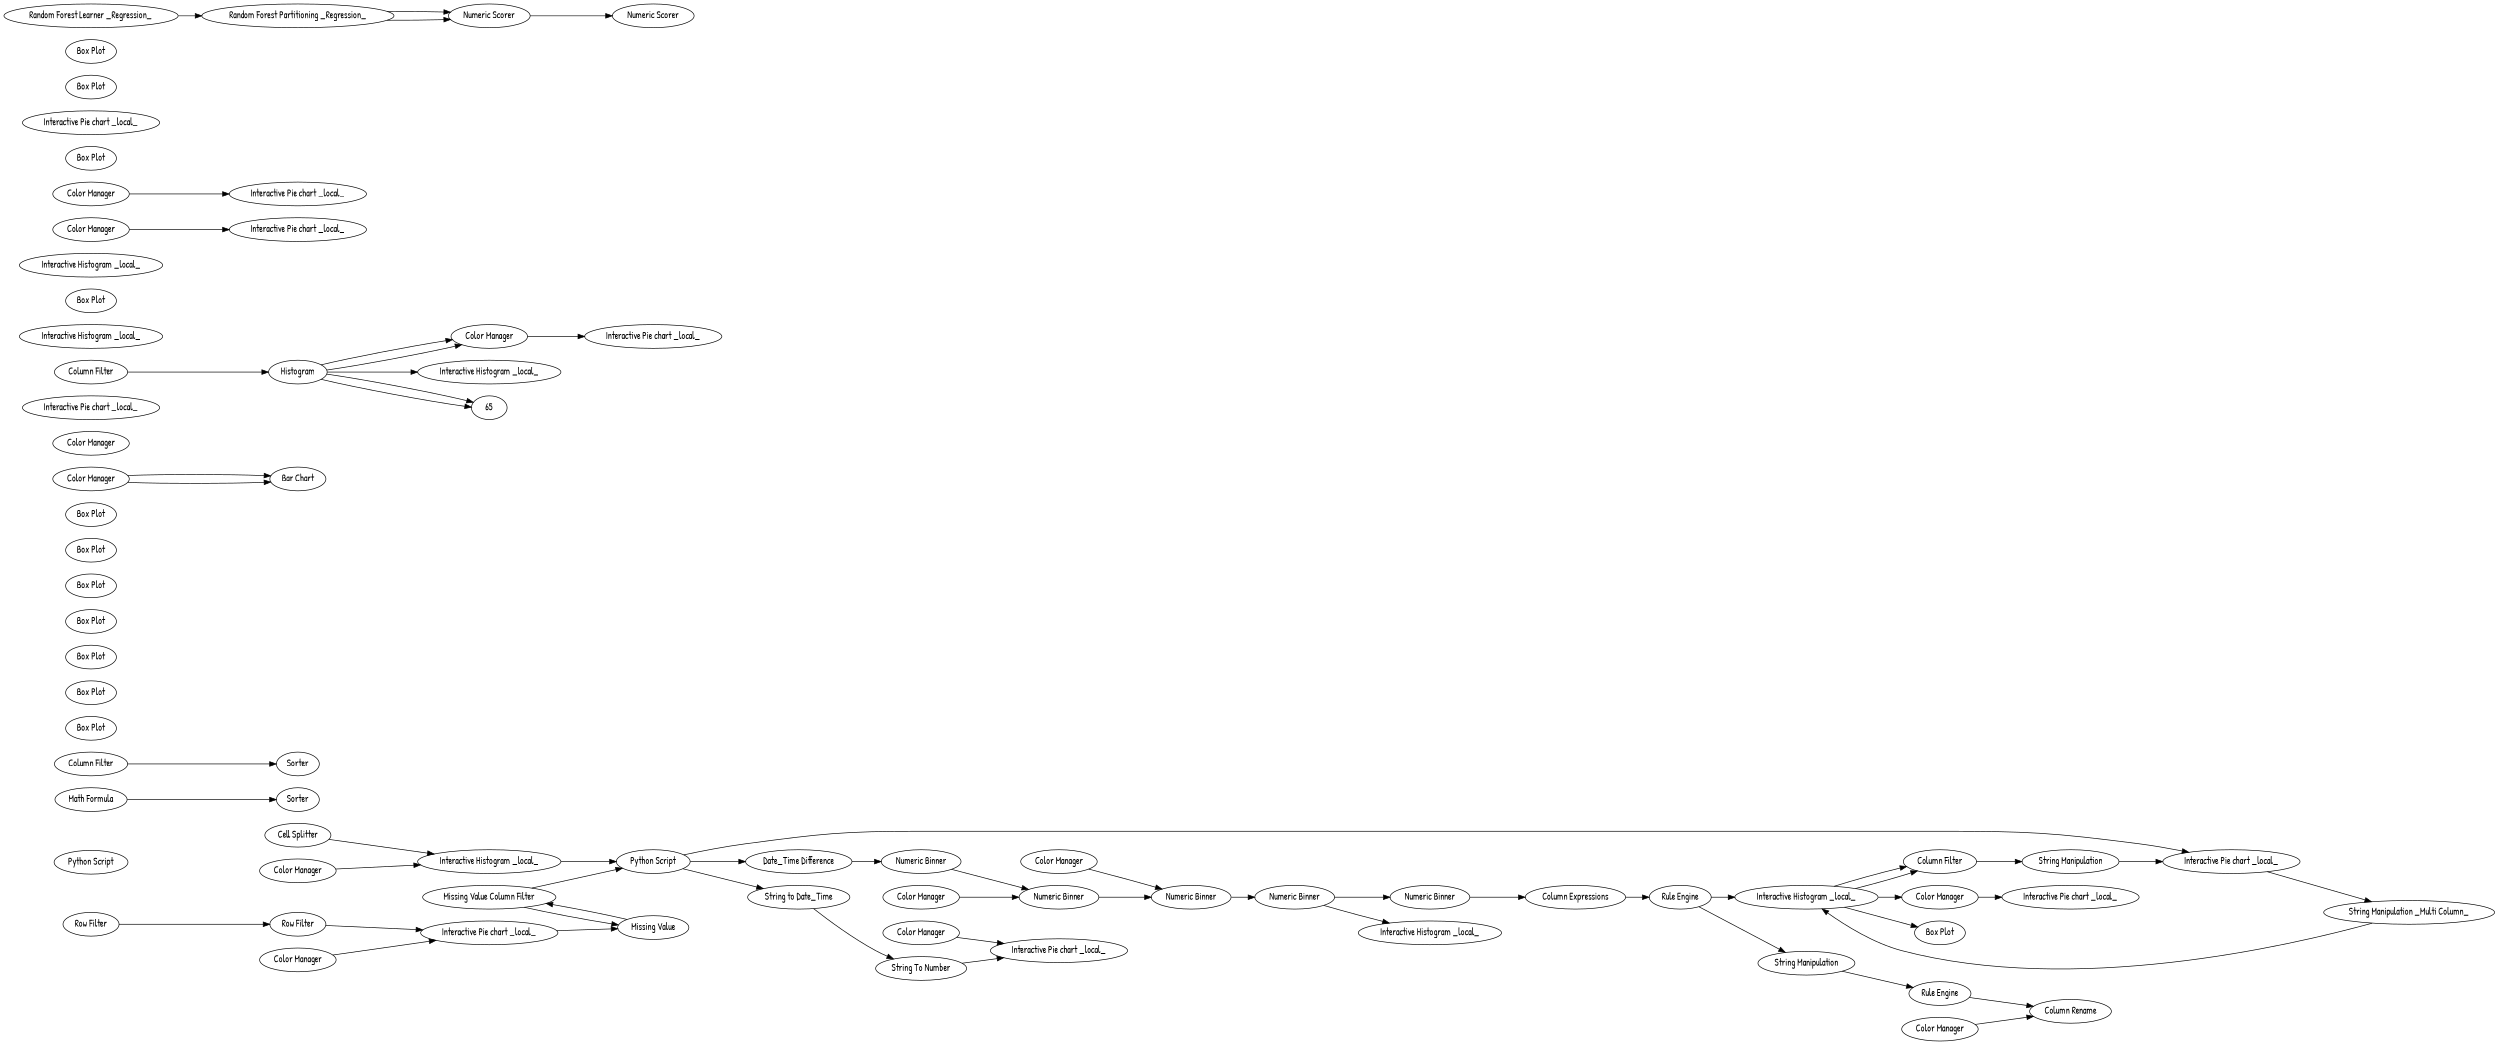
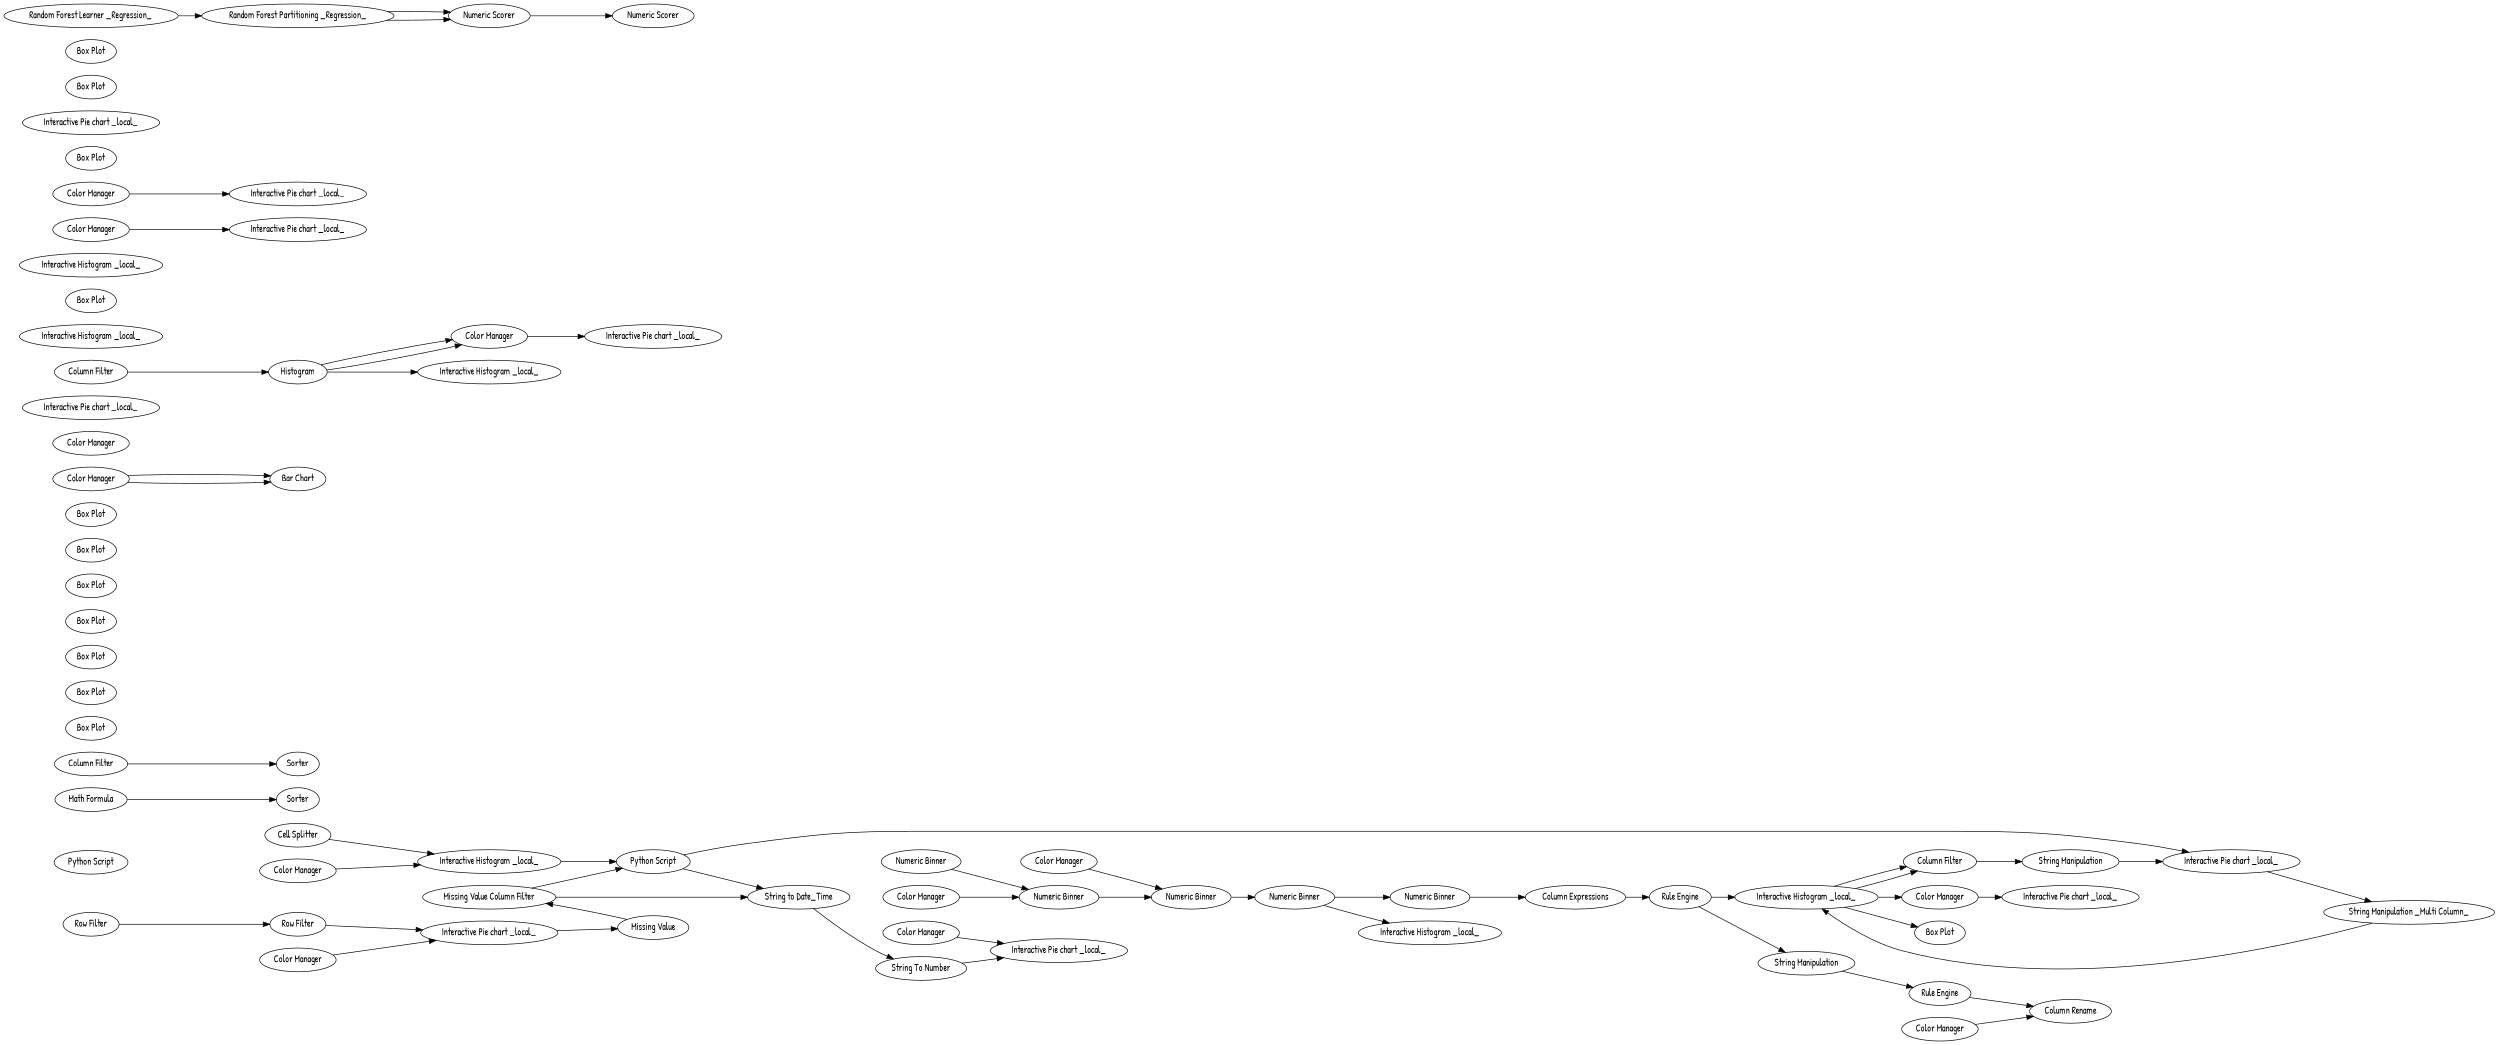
node "65": removed
node "Date_Time Difference": removed
edge "Missing Value Column Filter" -> "Missing Value": now "Missing Value Column Filter" -> "String to Date_Time"
